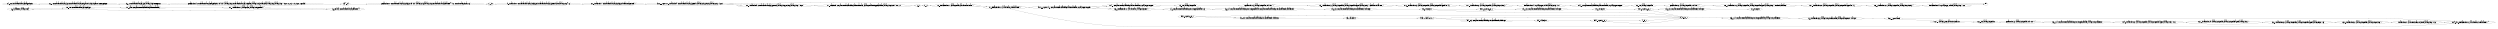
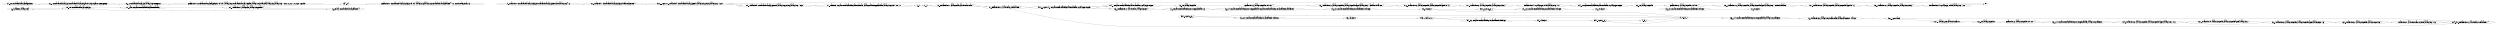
node "r7 = $r0": removed
node "if $b1 != 0 goto i6 = i6 + 1": removed
